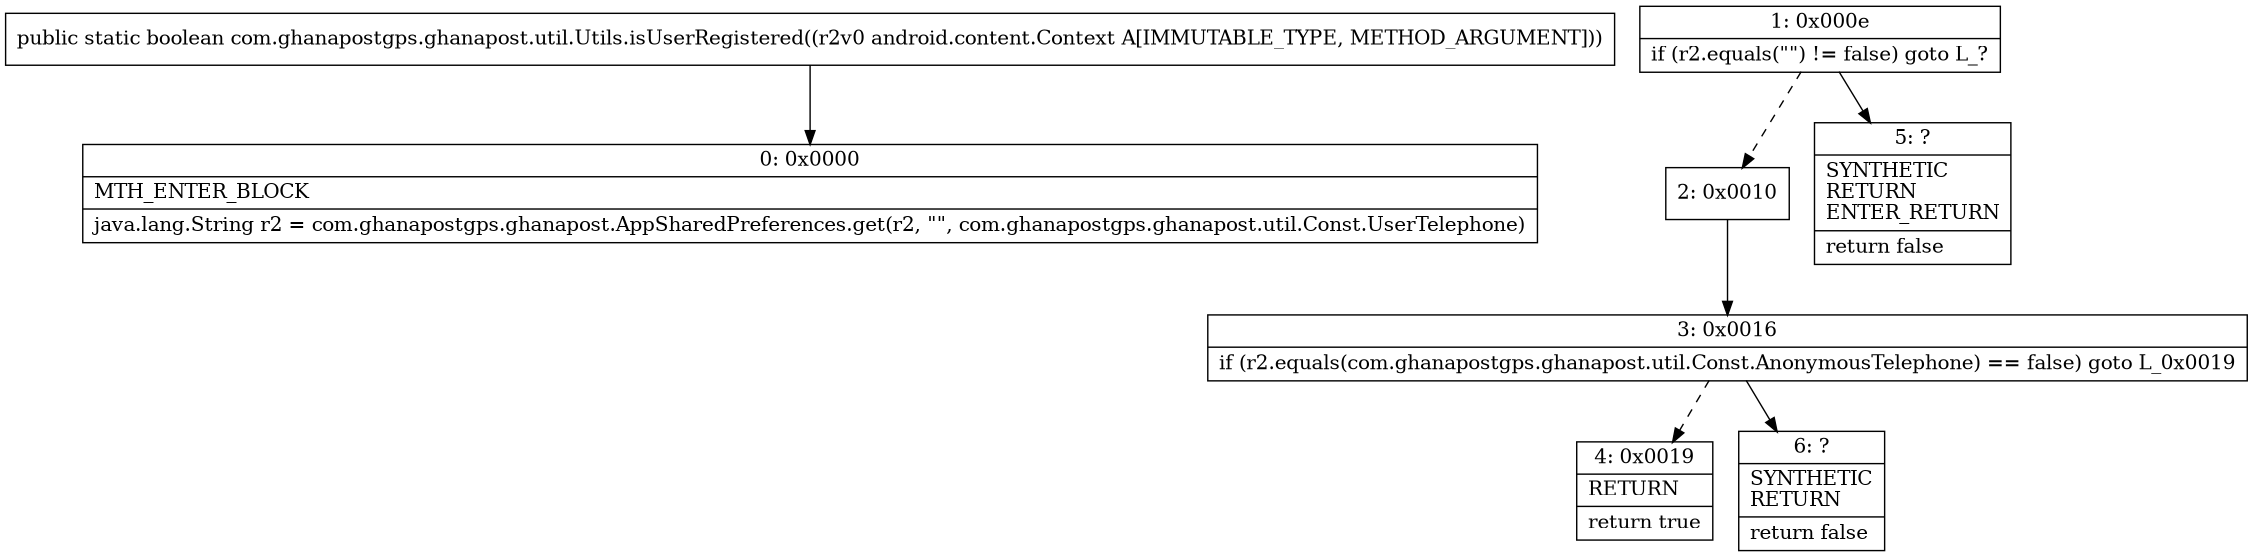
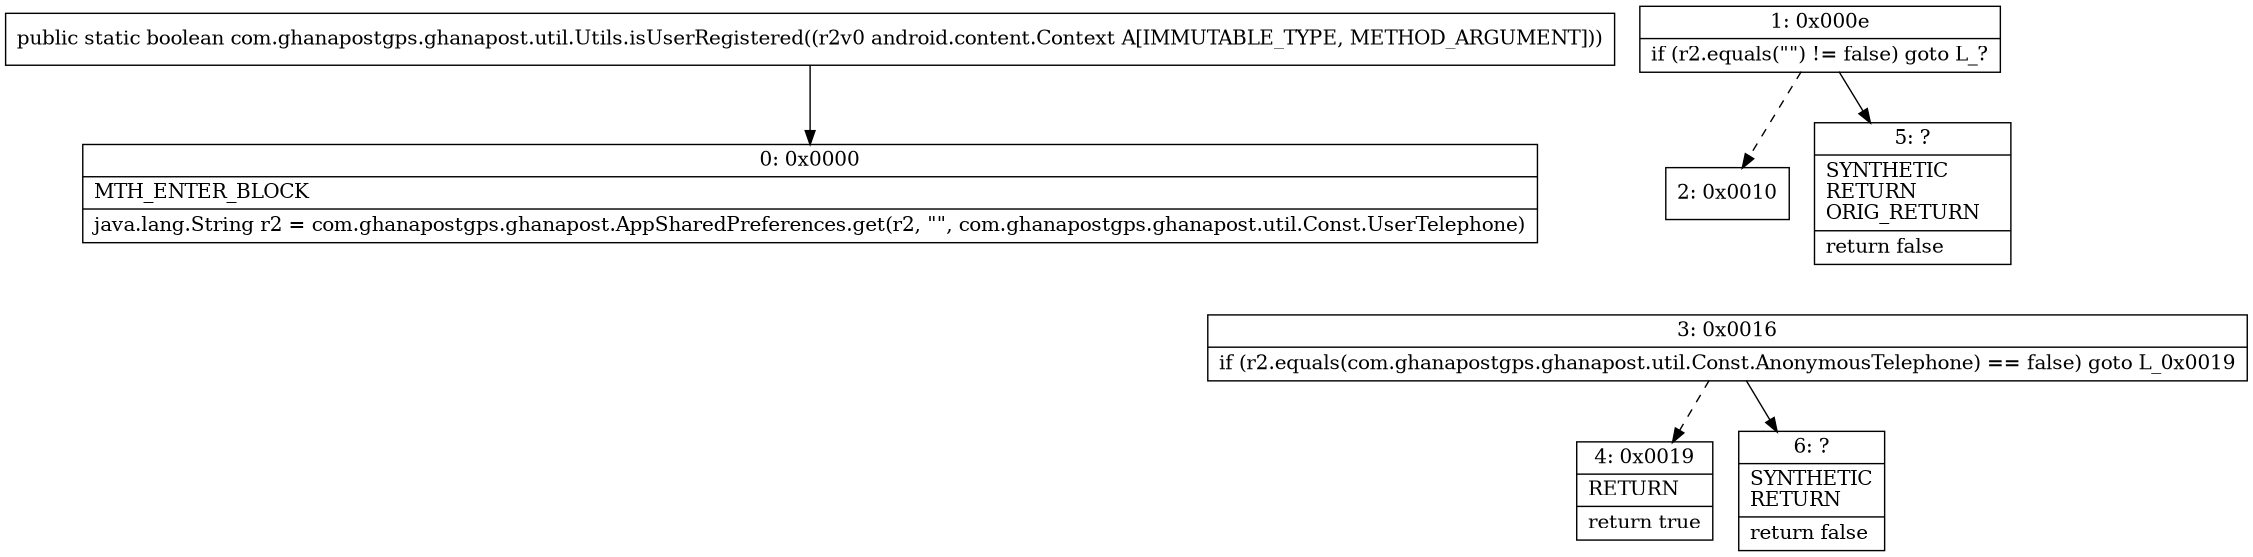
node "5: ?": text "ENTER_RETURN" -> "ORIG_RETURN"
edge "2: 0x0010" -> "3: 0x0016": removed
